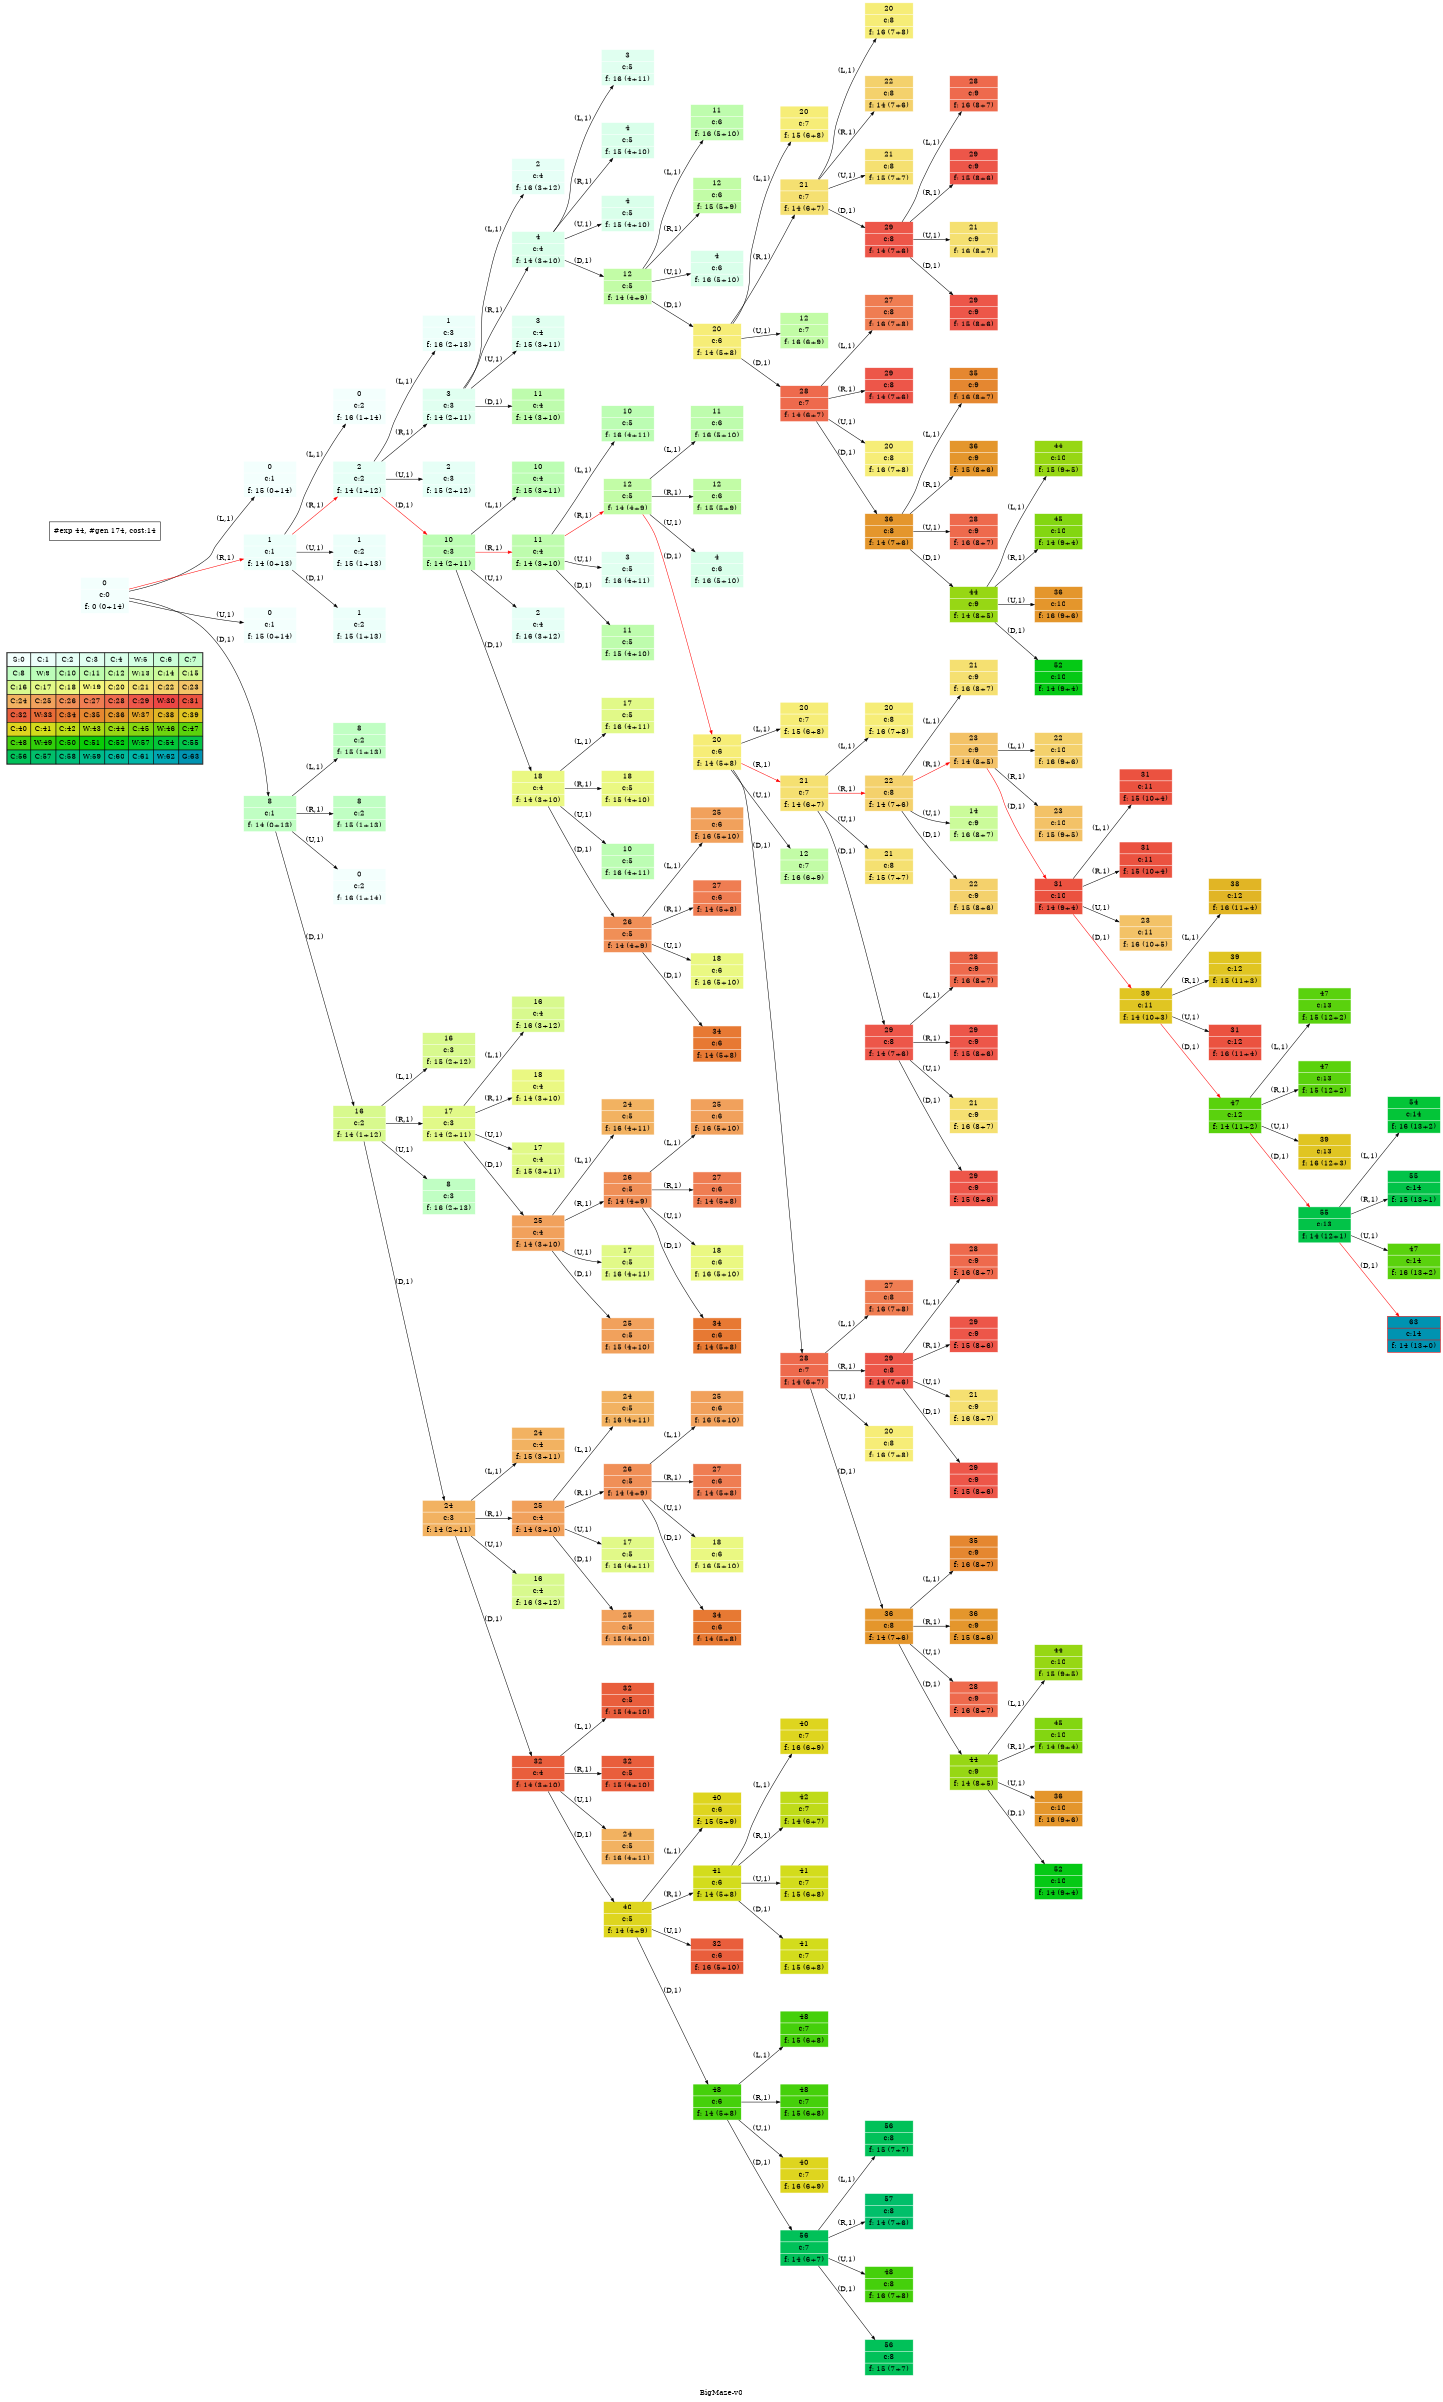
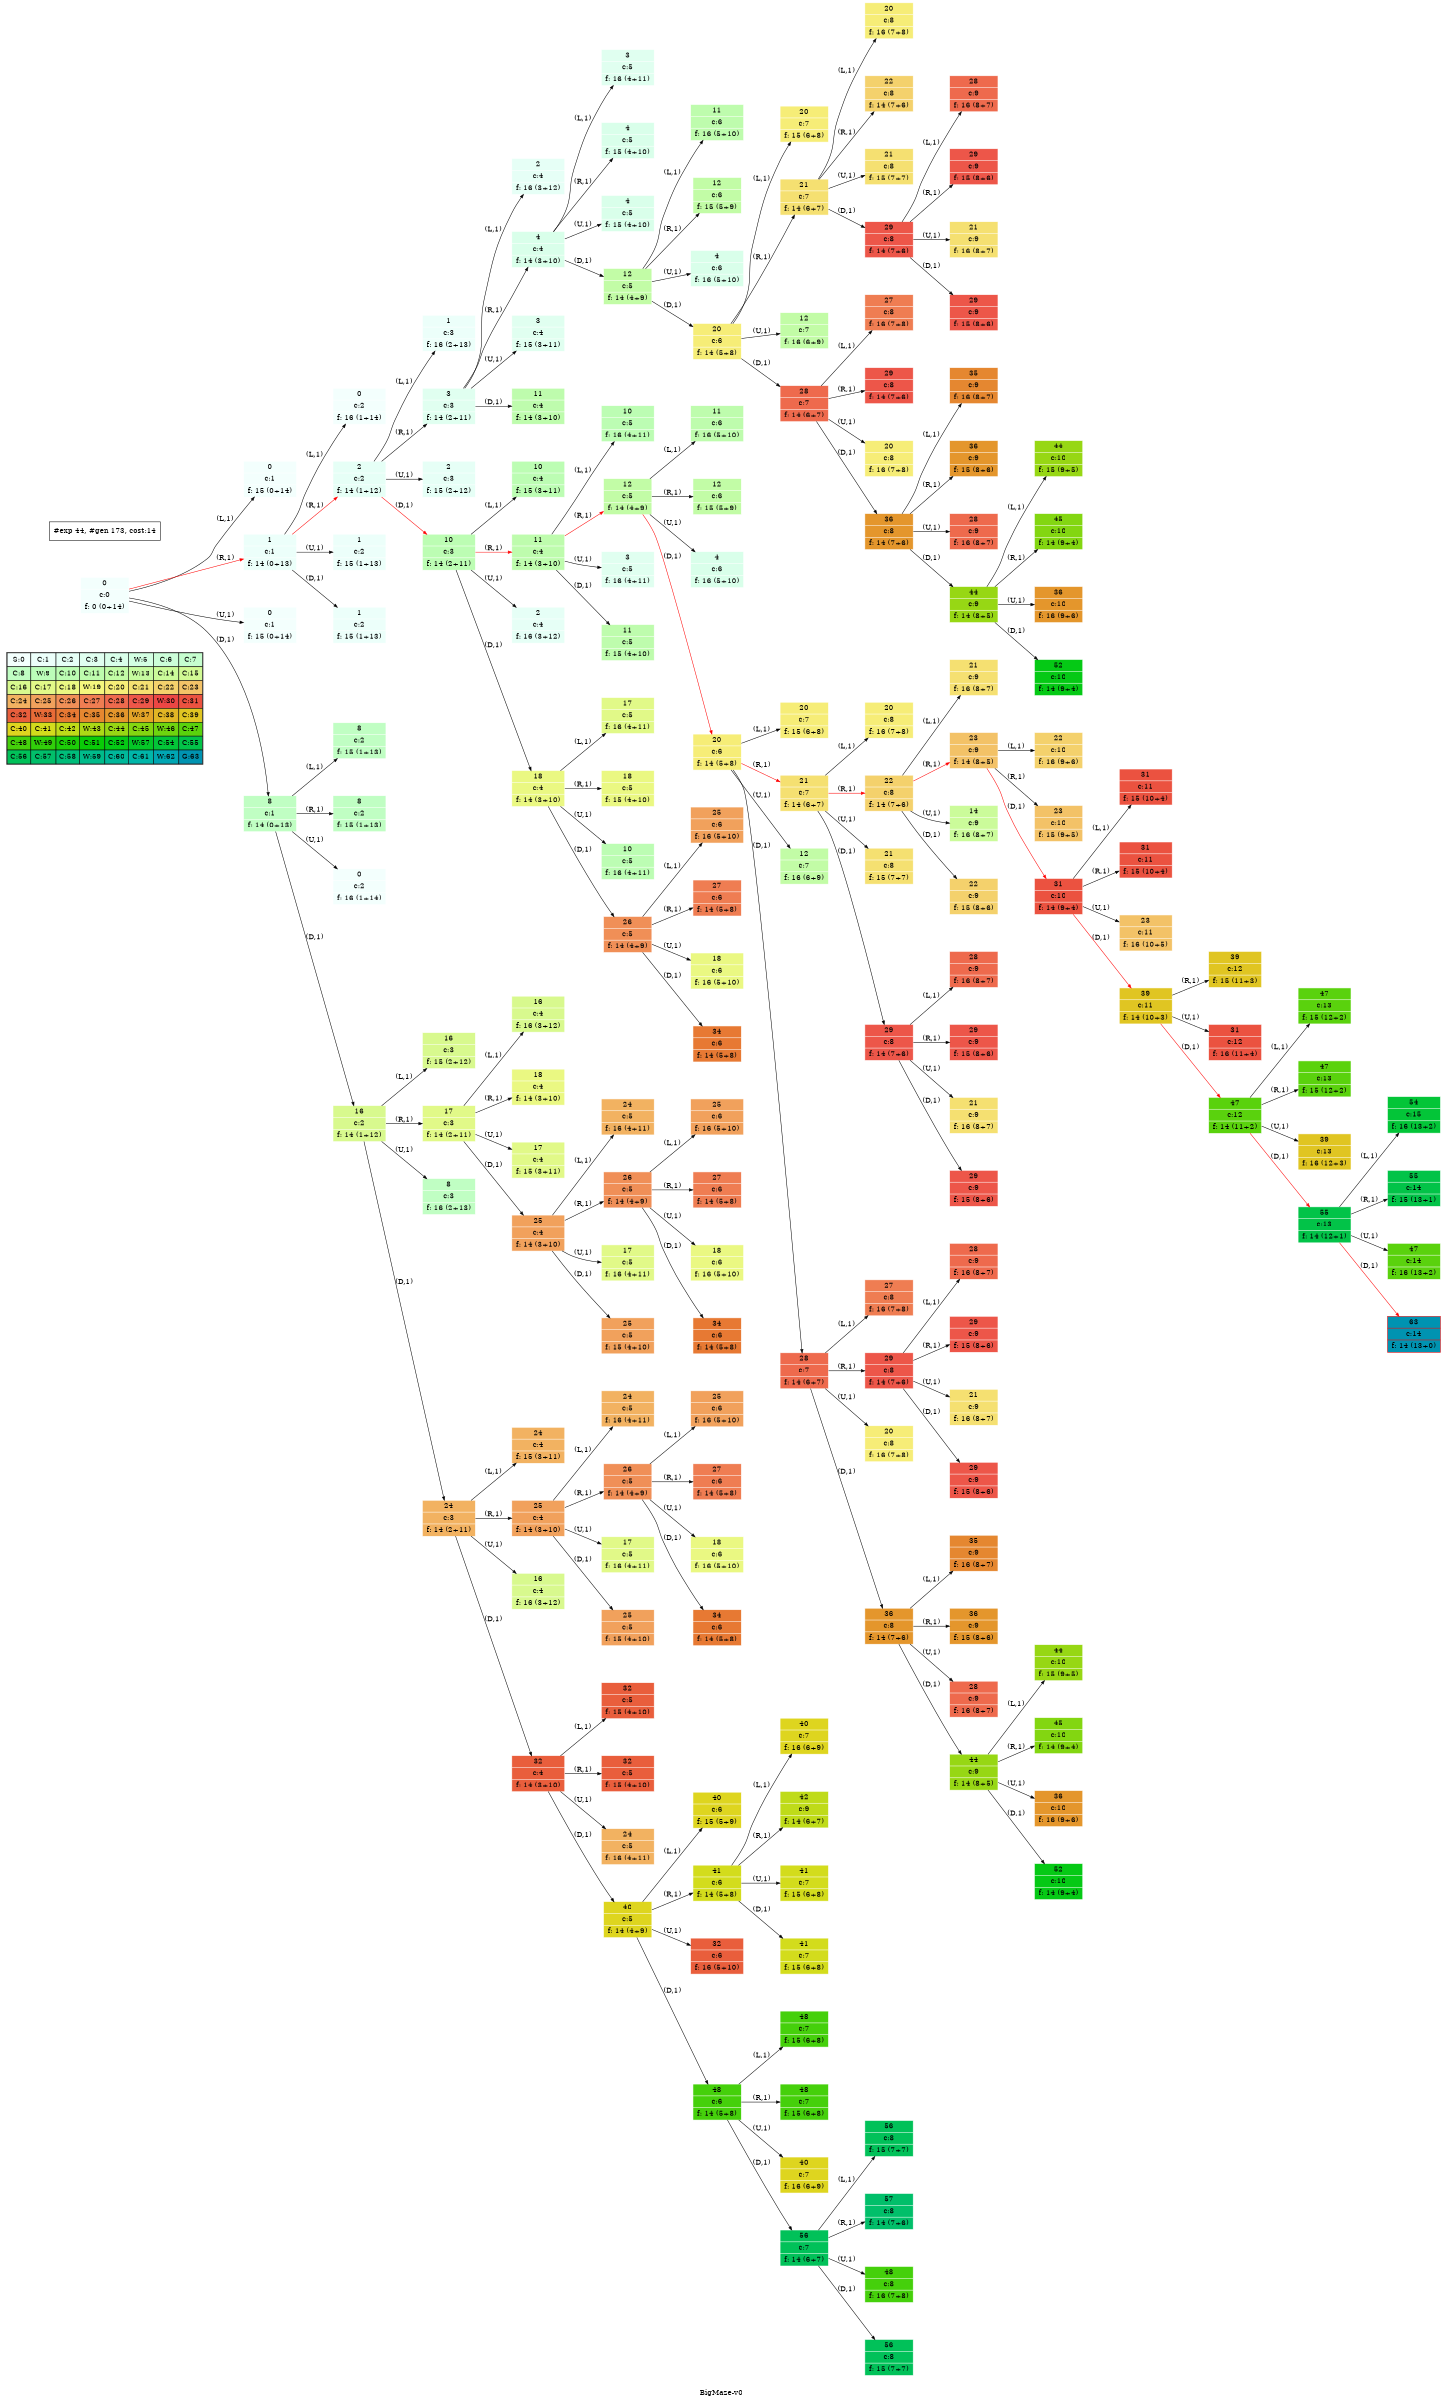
node "#exp 44, #gen 174, cost:14": label "#exp 44, #gen 174, cost:14" -> "#exp 44, #gen 173, cost:14"
node "38": removed
node "54": text "c:14" -> "c:15"
node "42": text "c:7" -> "c:9"
